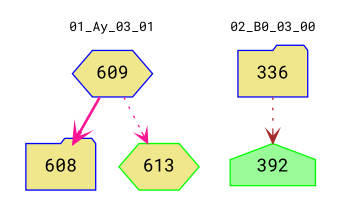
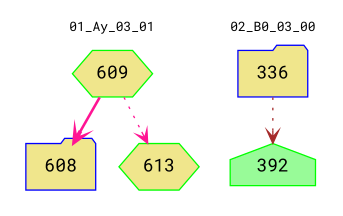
node "609": color blue -> green
